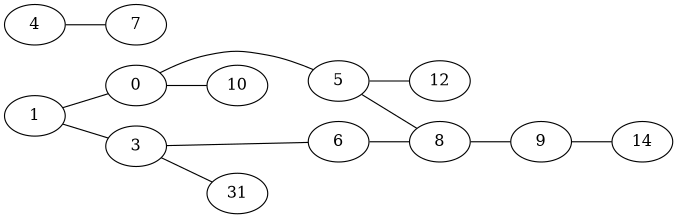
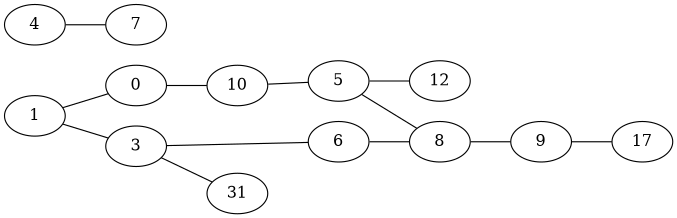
edge "5" -- "0": now "5" -- "10"
node "14": label "14" -> "17"
